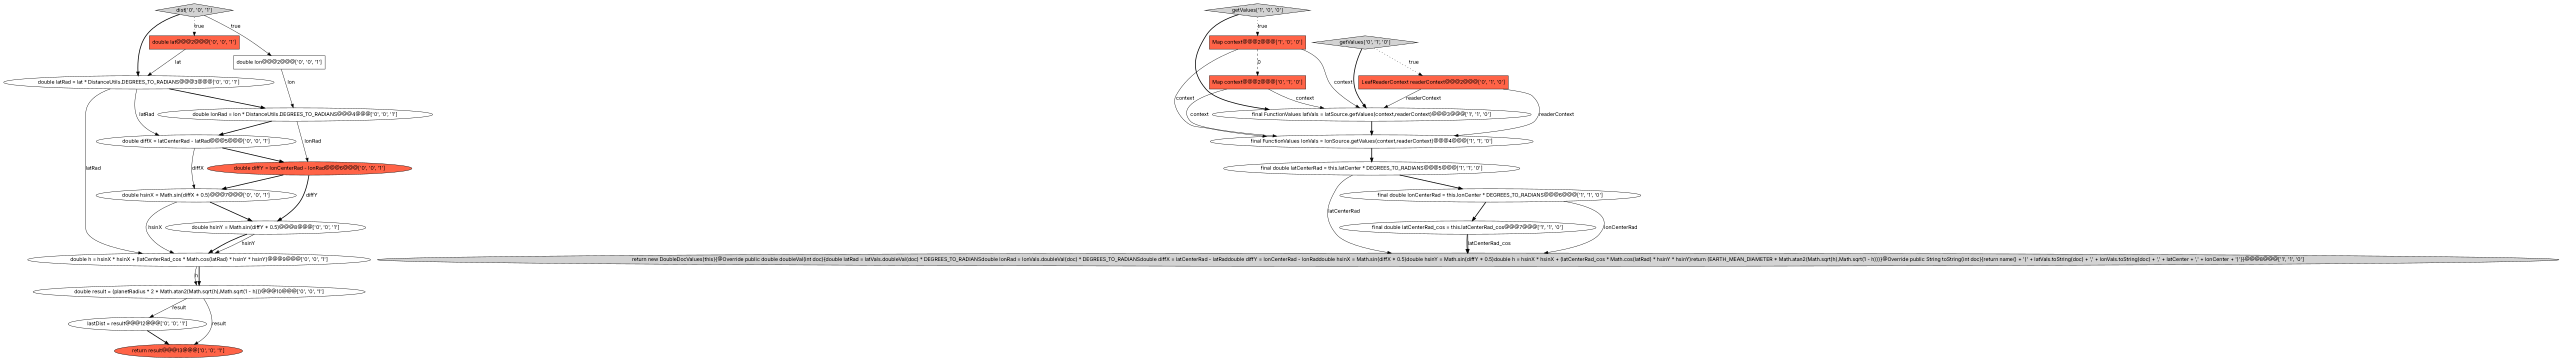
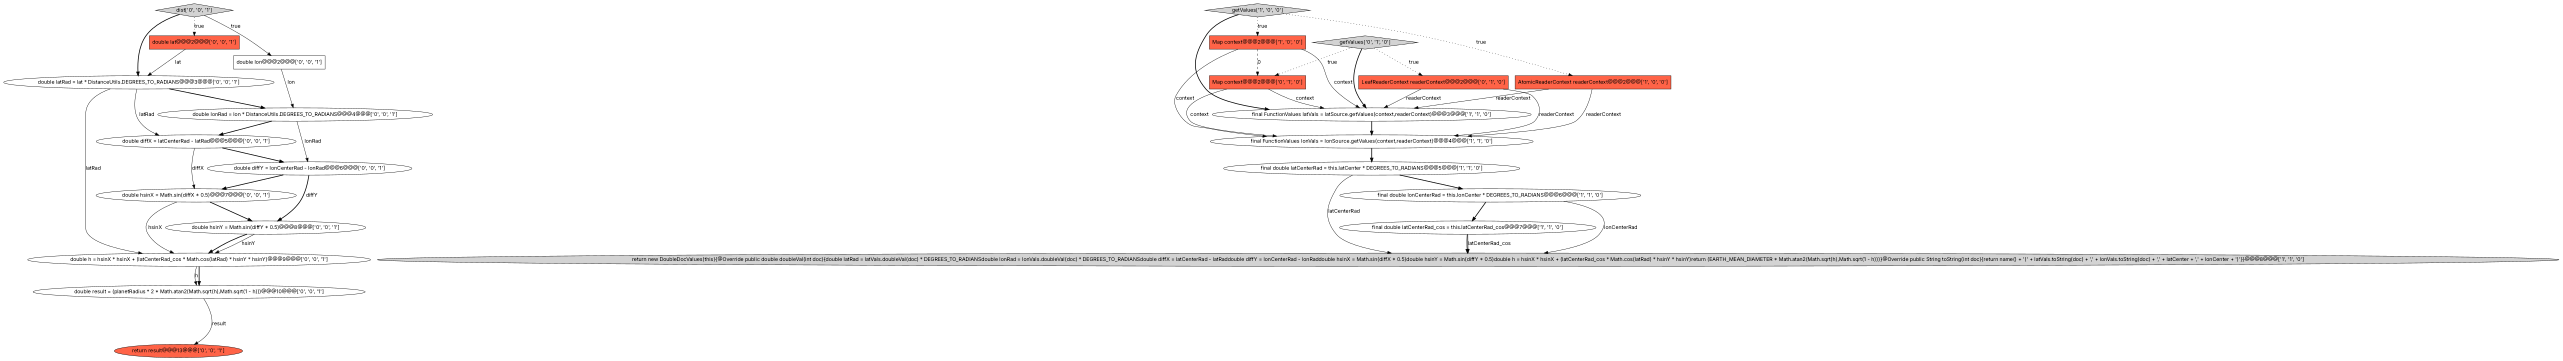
edge "getValues['0', '1', '0']" -> "Map context@@@2@@@['0', '1', '0']": added, label "true"
node "AtomicReaderContext readerContext@@@2@@@['1', '0', '0']": added
node "double diffY = lonCenterRad - lonRad@@@6@@@['0', '0', '1']": fillcolor tomato -> white
node "lastDist = result@@@12@@@['0', '0', '1']": removed
